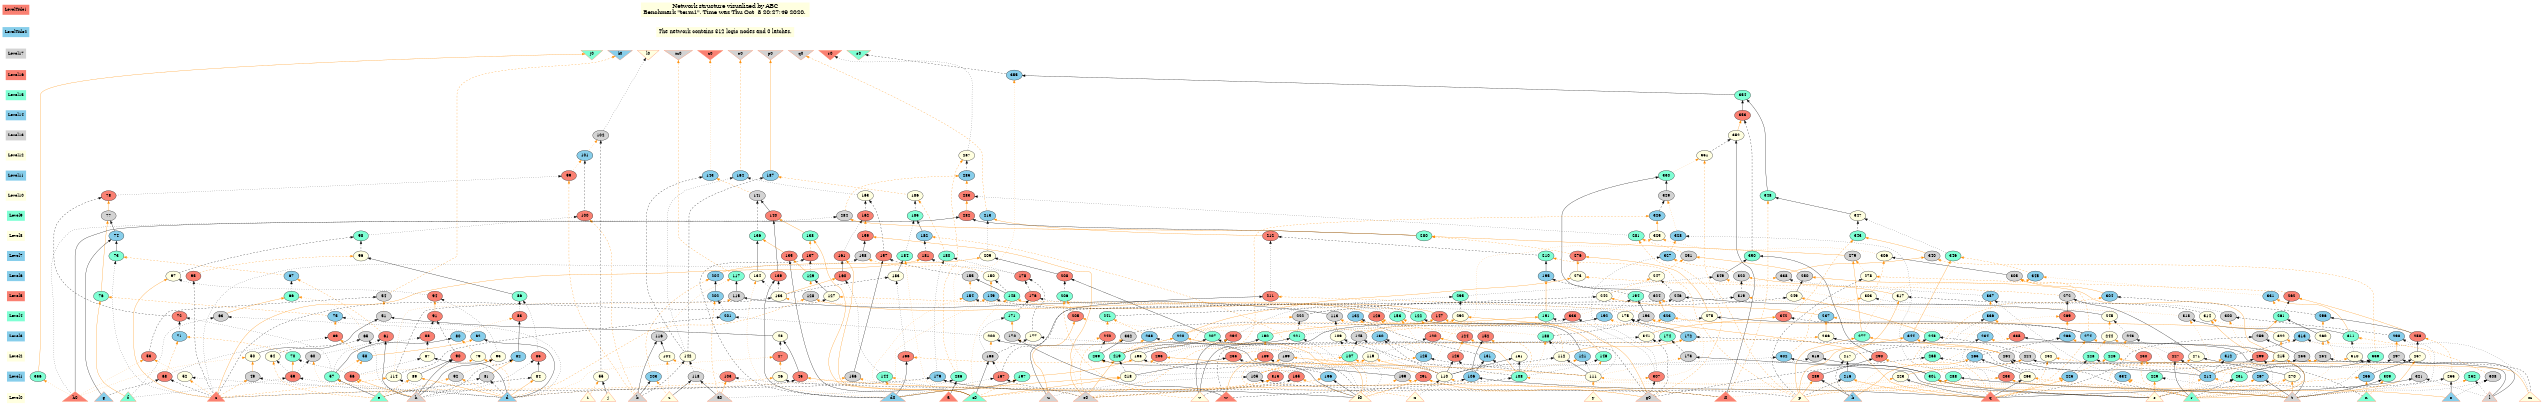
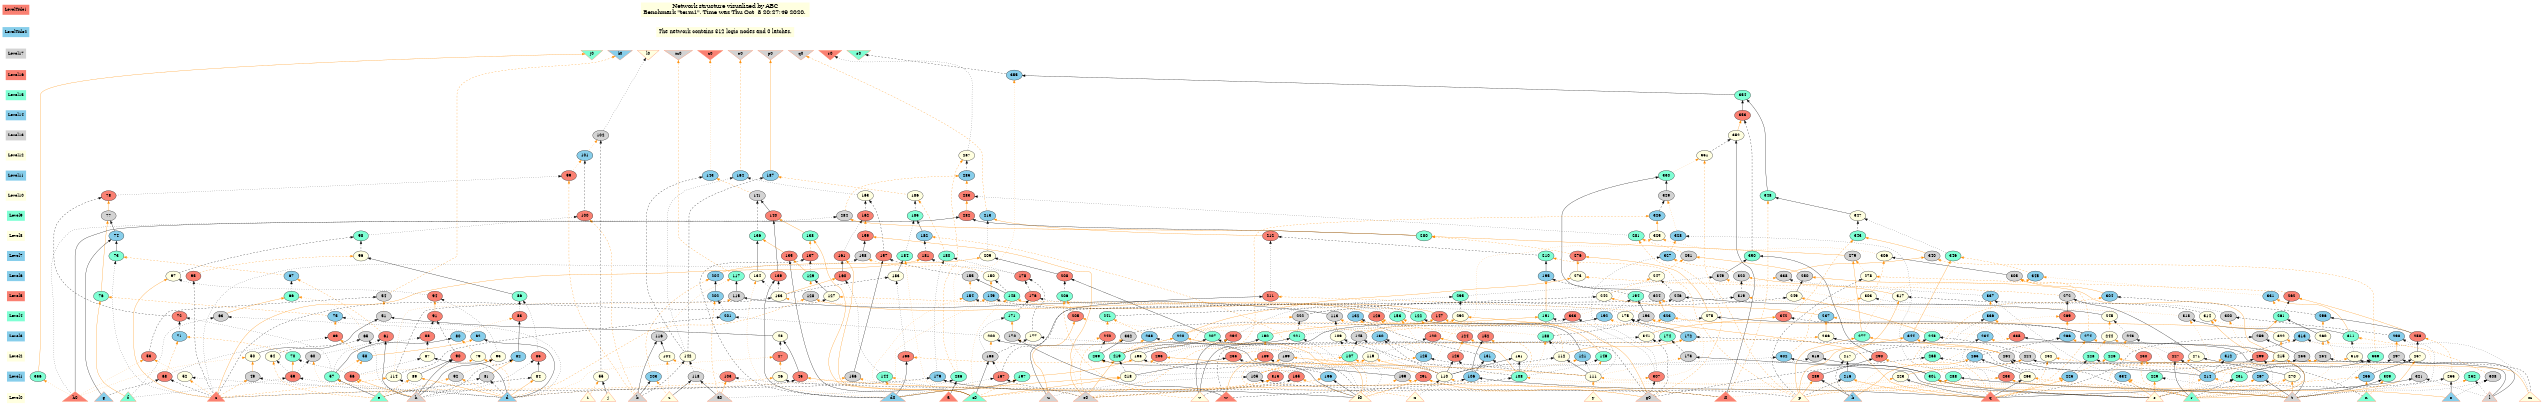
edge "s" -> "334": style dotted -> solid
